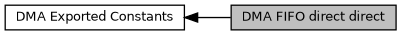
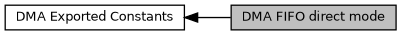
node "DMA FIFO direct direct": label "DMA FIFO direct direct" -> "DMA FIFO direct mode"
